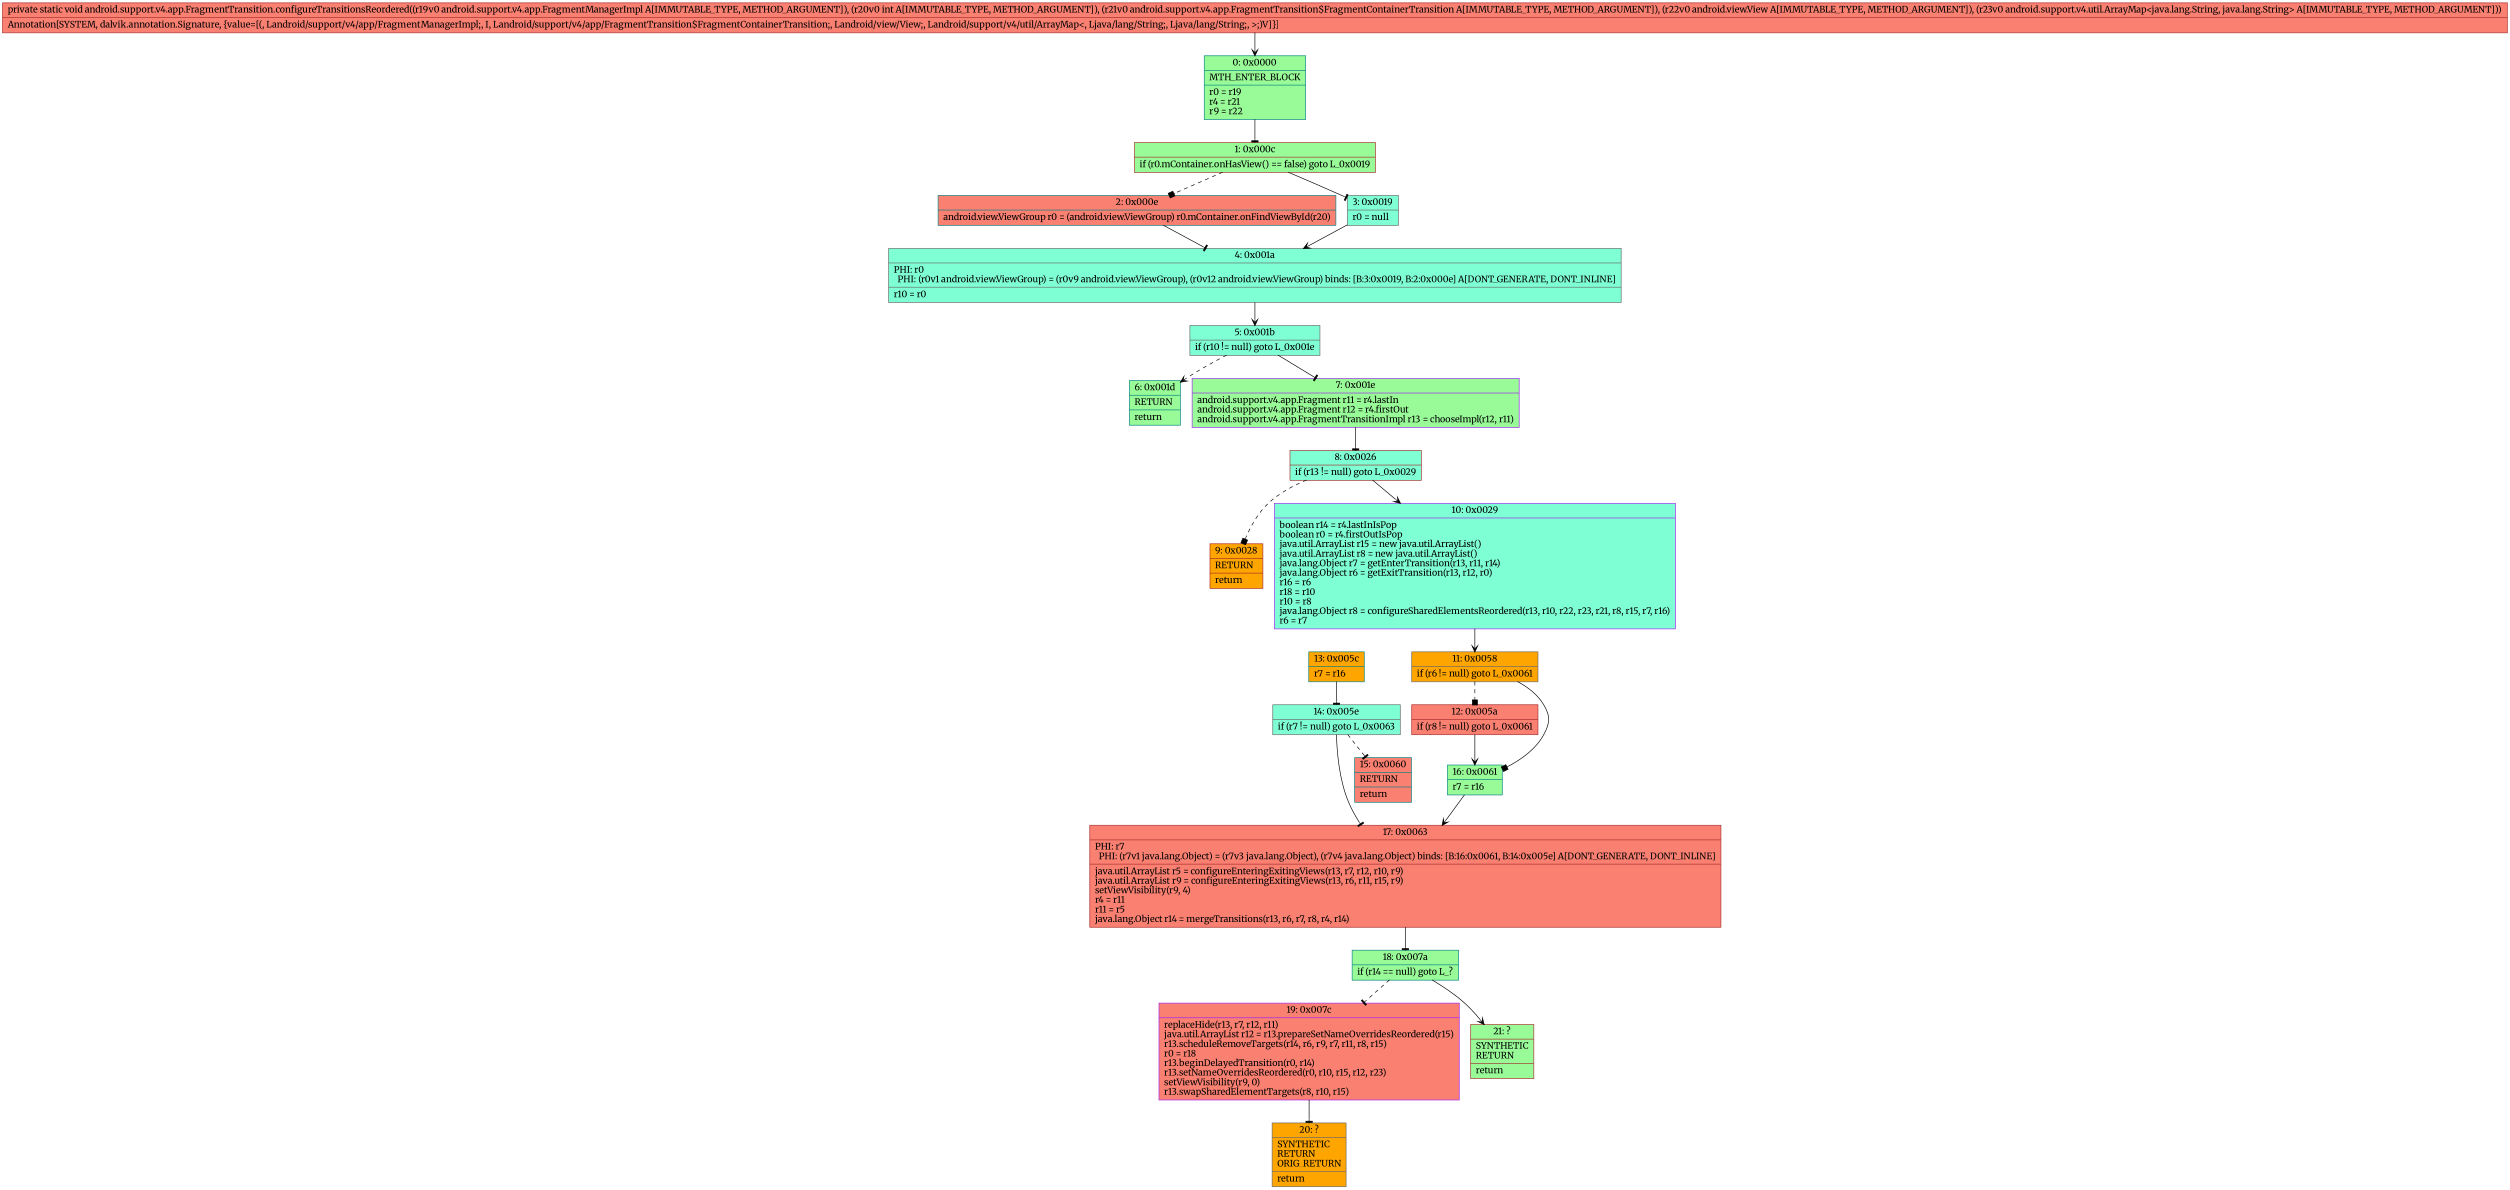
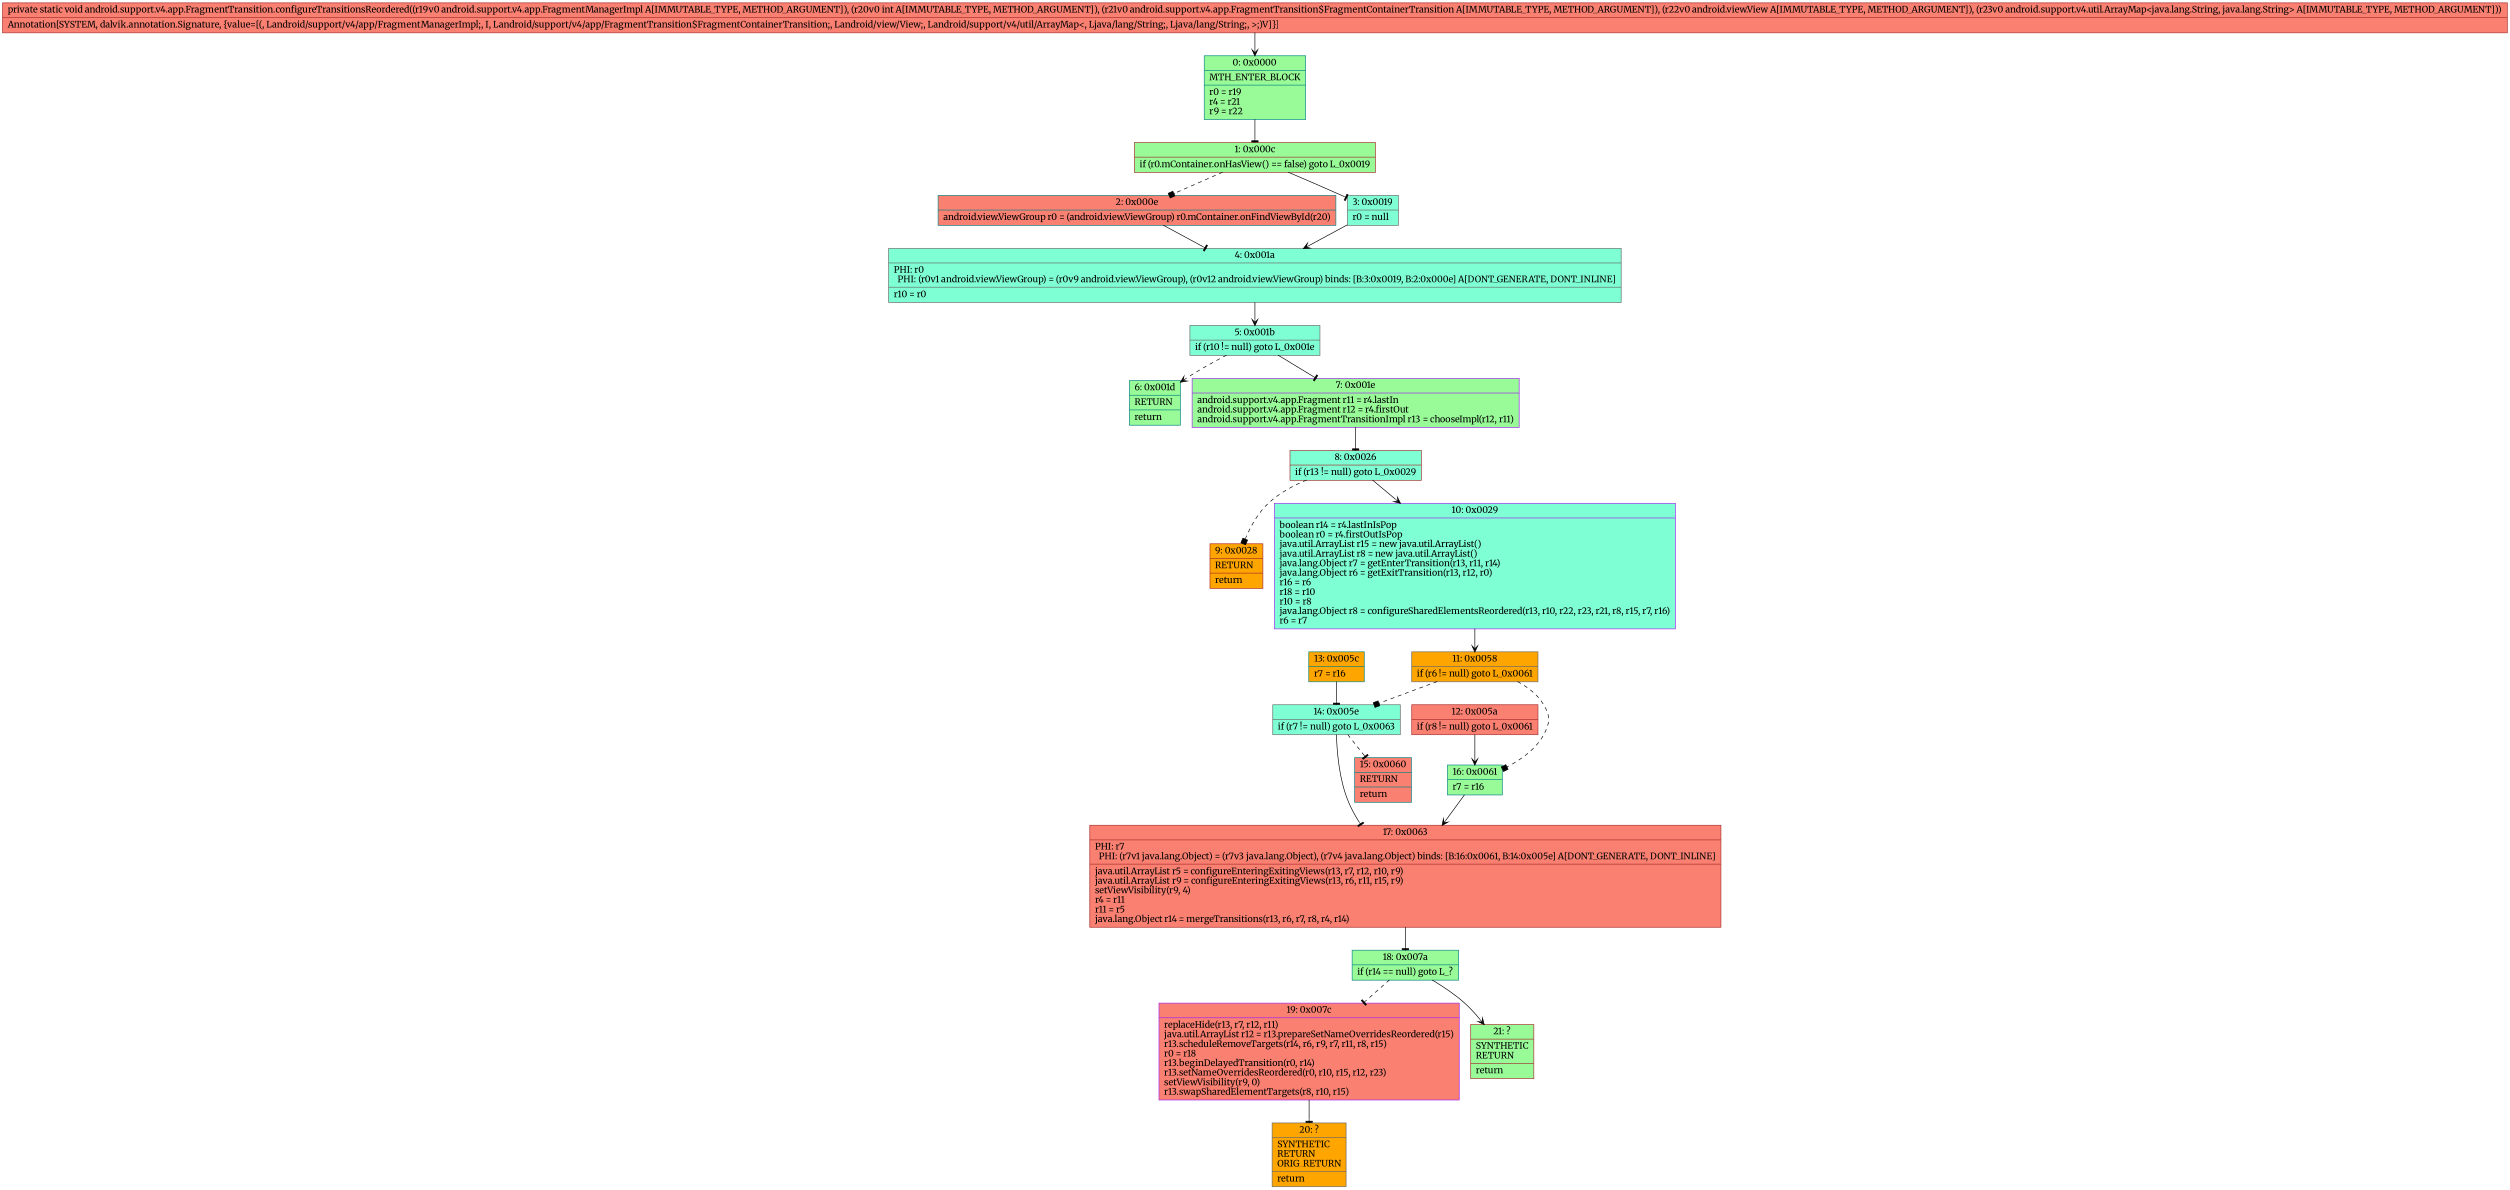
edge "11: 0x0058" -> "12: 0x005a": now "11: 0x0058" -> "14: 0x005e"
edge "11: 0x0058" -> "16: 0x0061": style solid -> dashed
